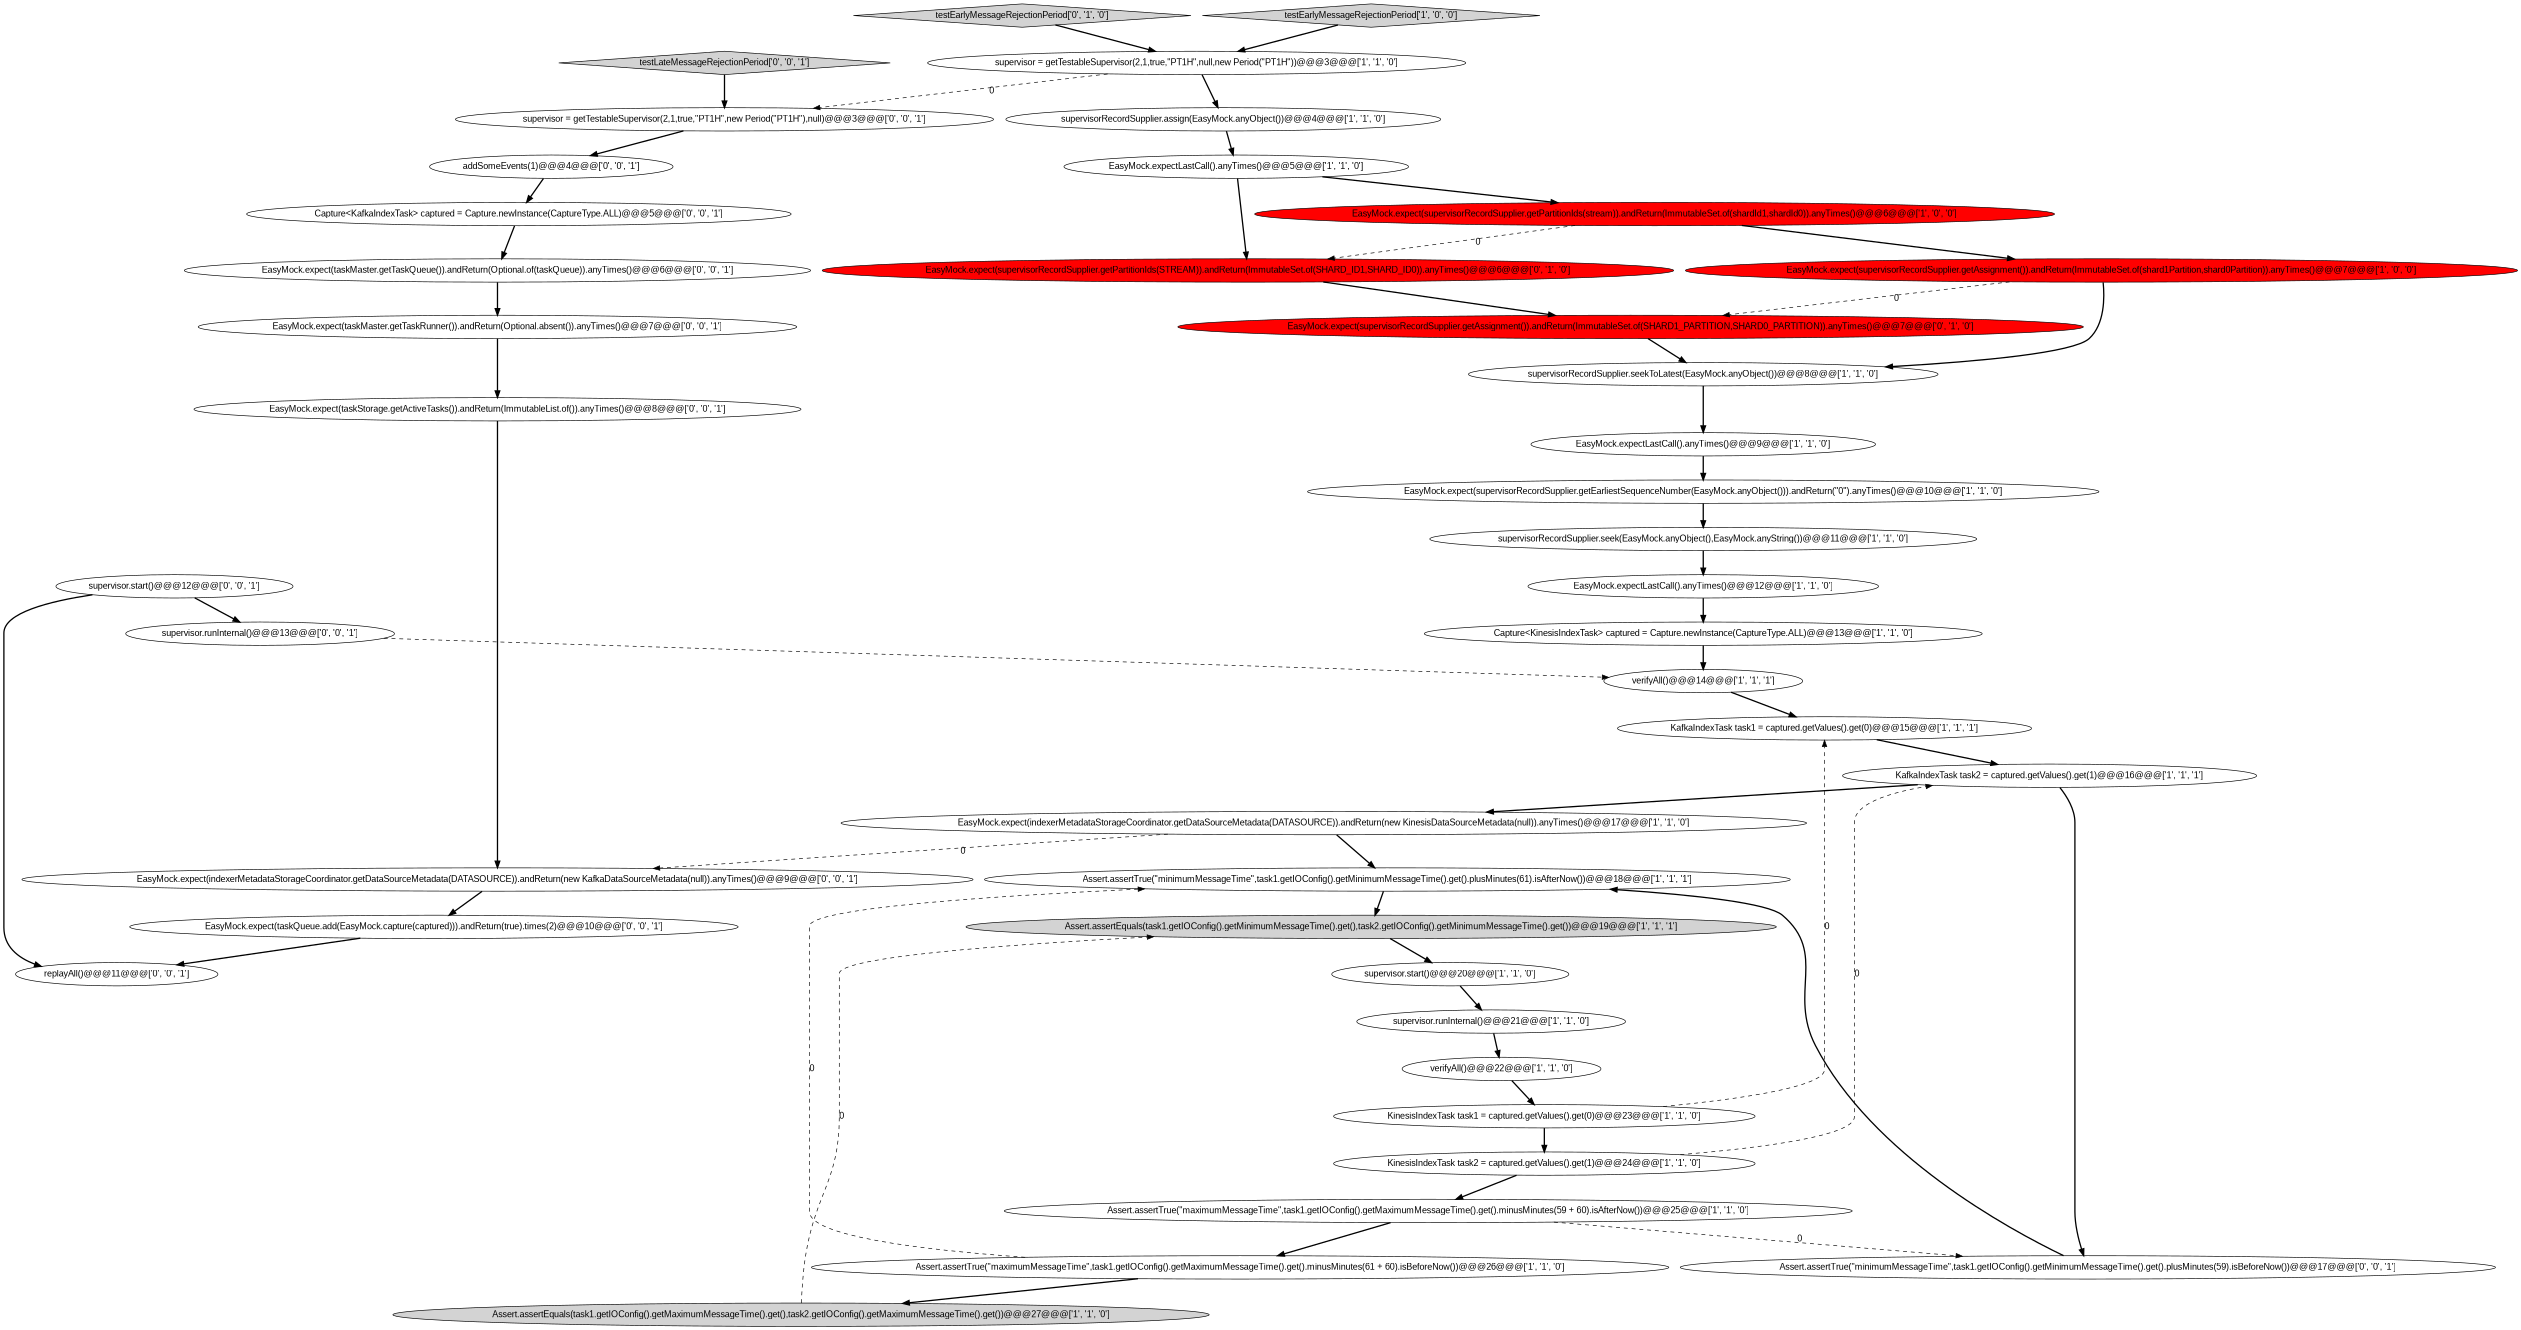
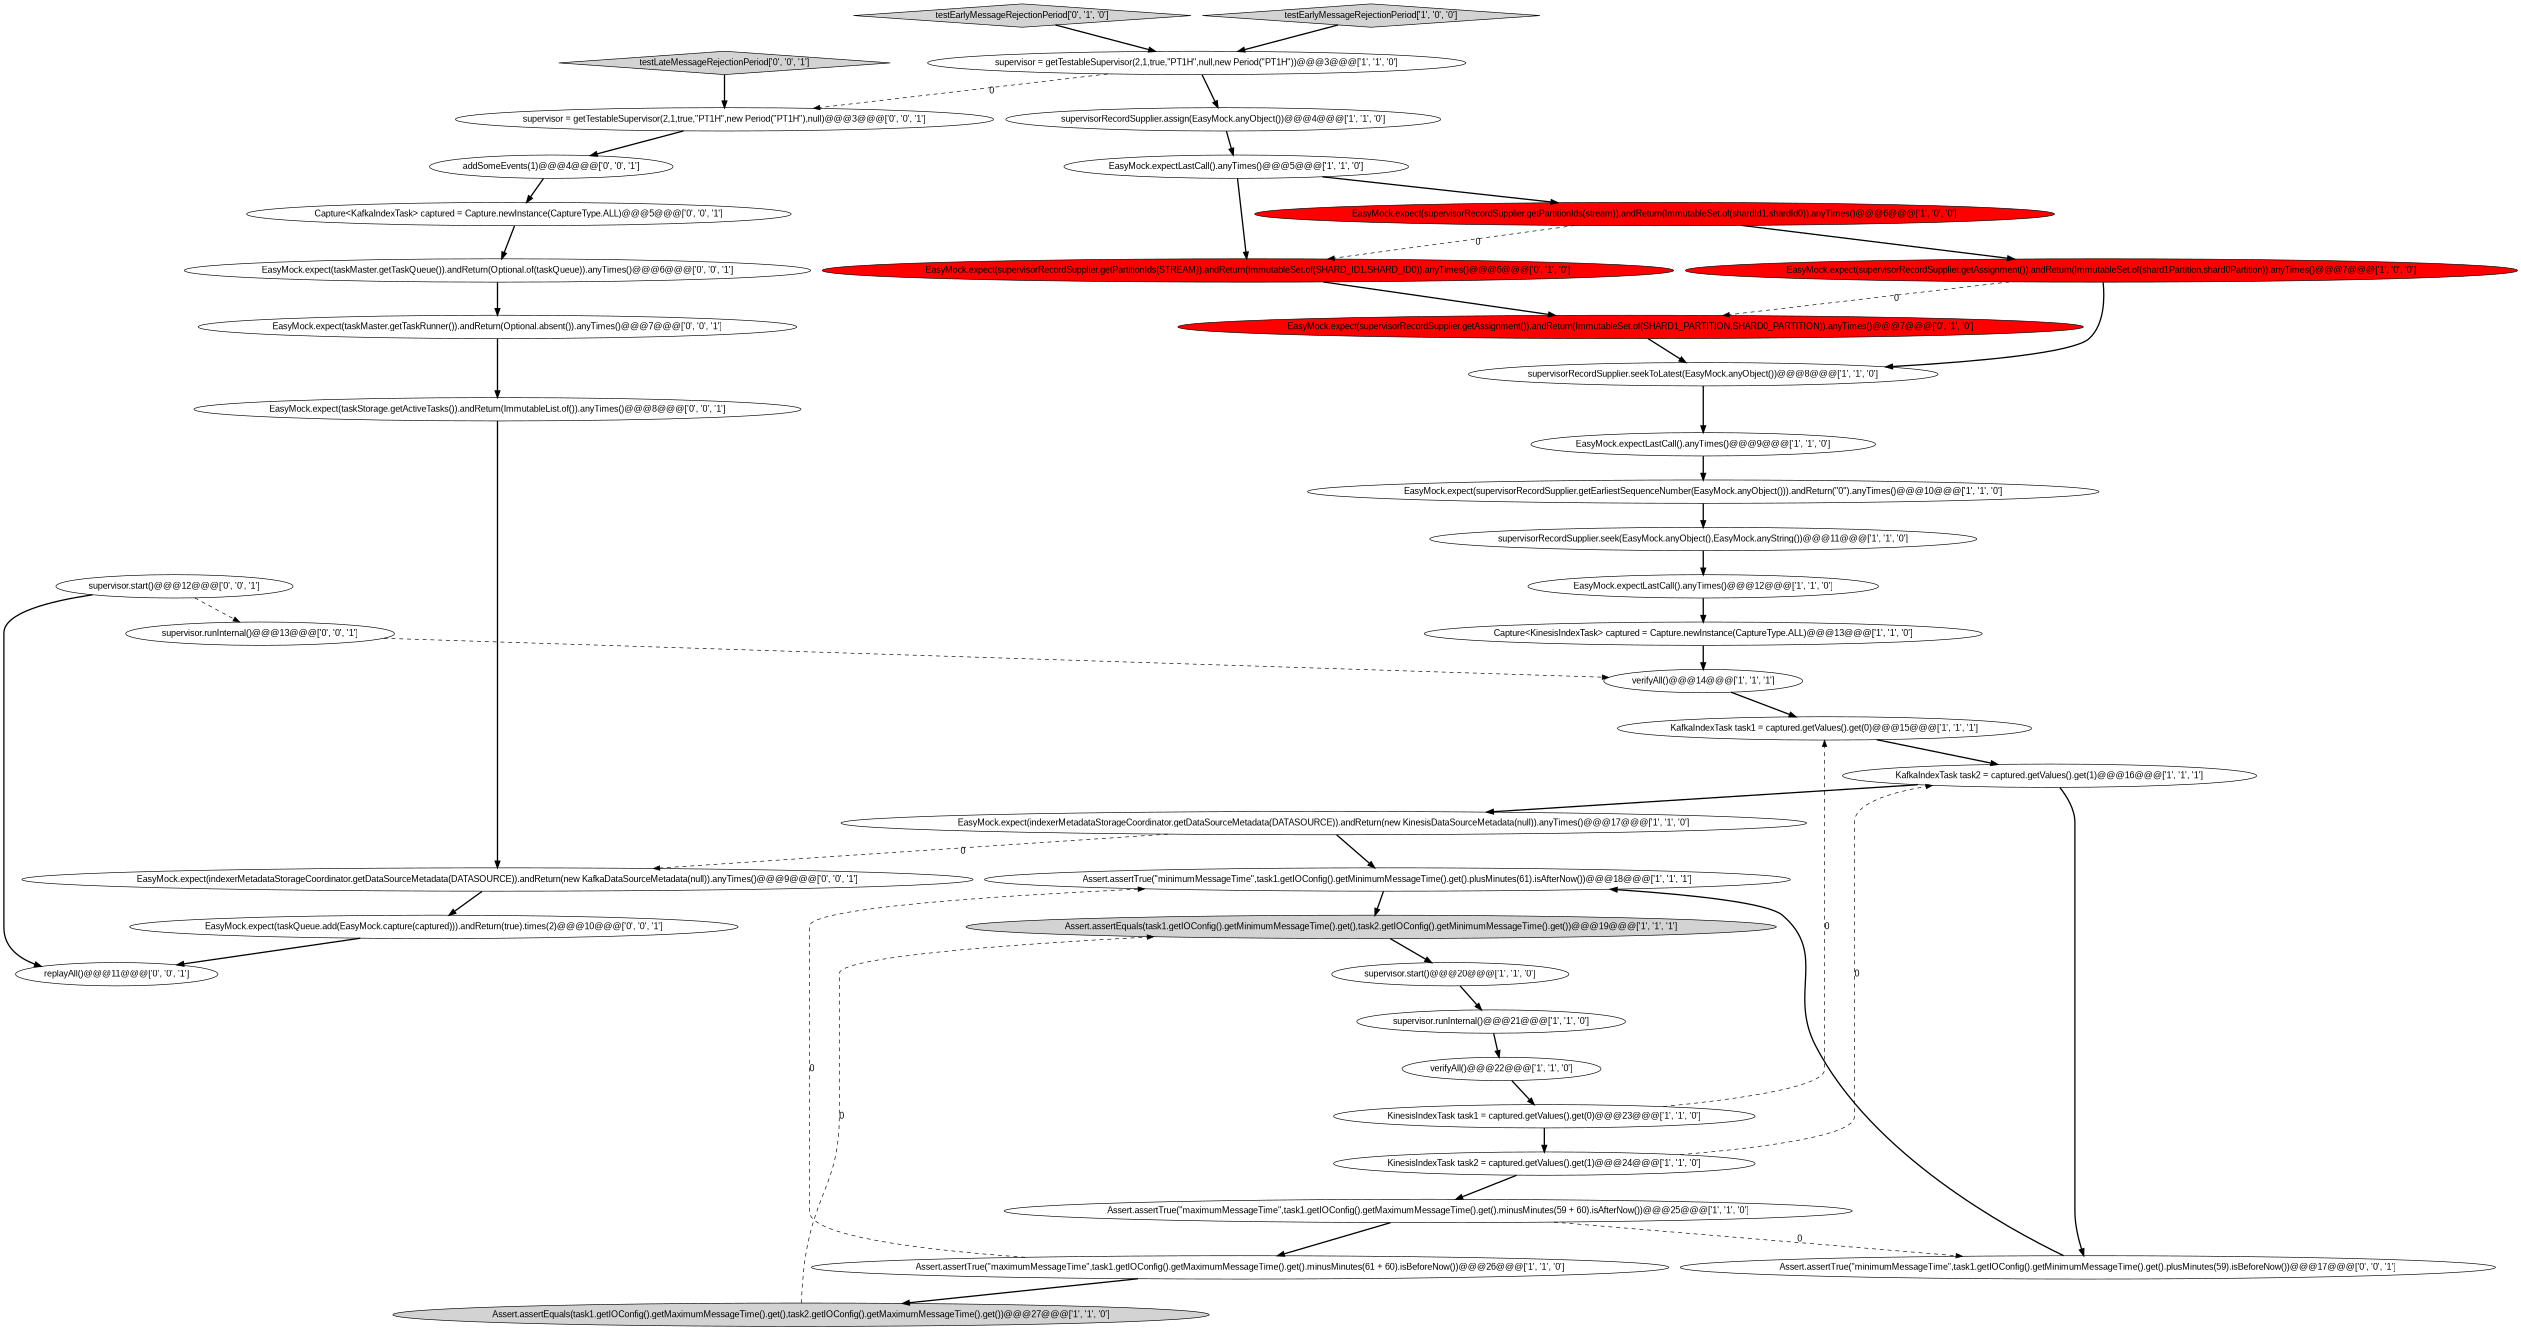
edge "supervisor.start()@@@12@@@['0', '0', '1']" -> "supervisor.runInternal()@@@13@@@['0', '0', '1']": style bold -> dashed
